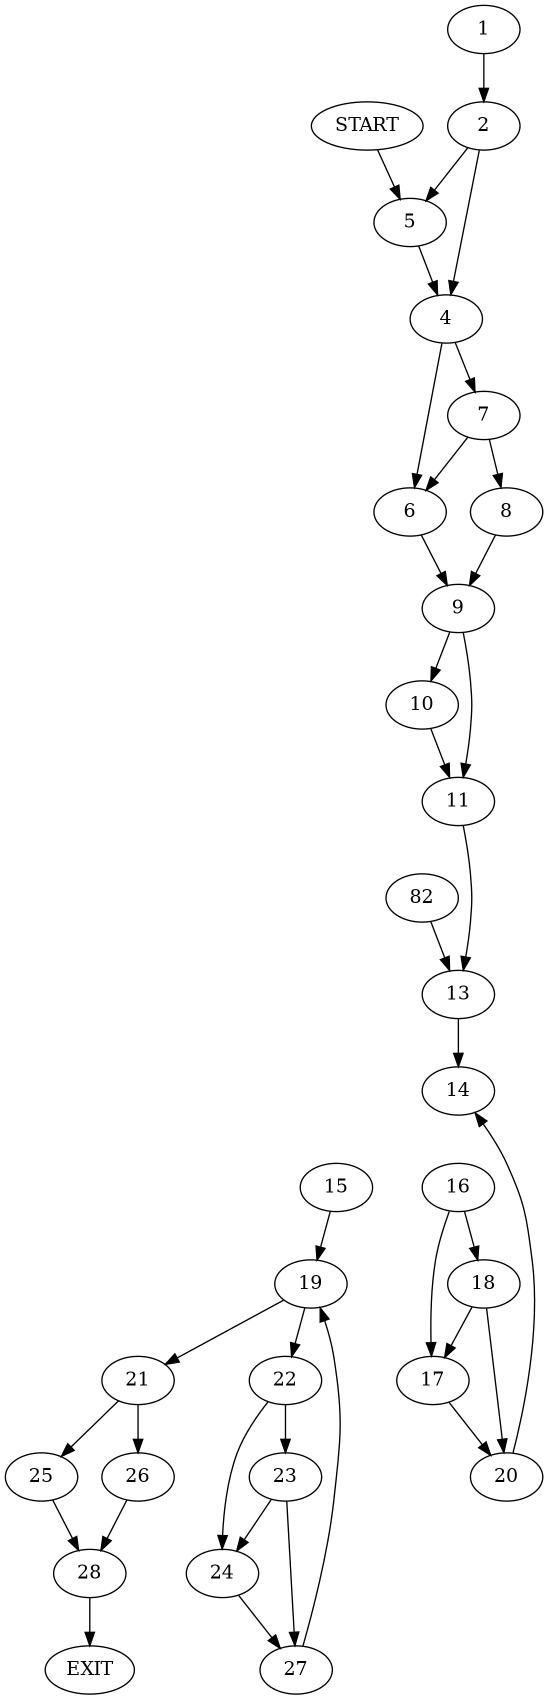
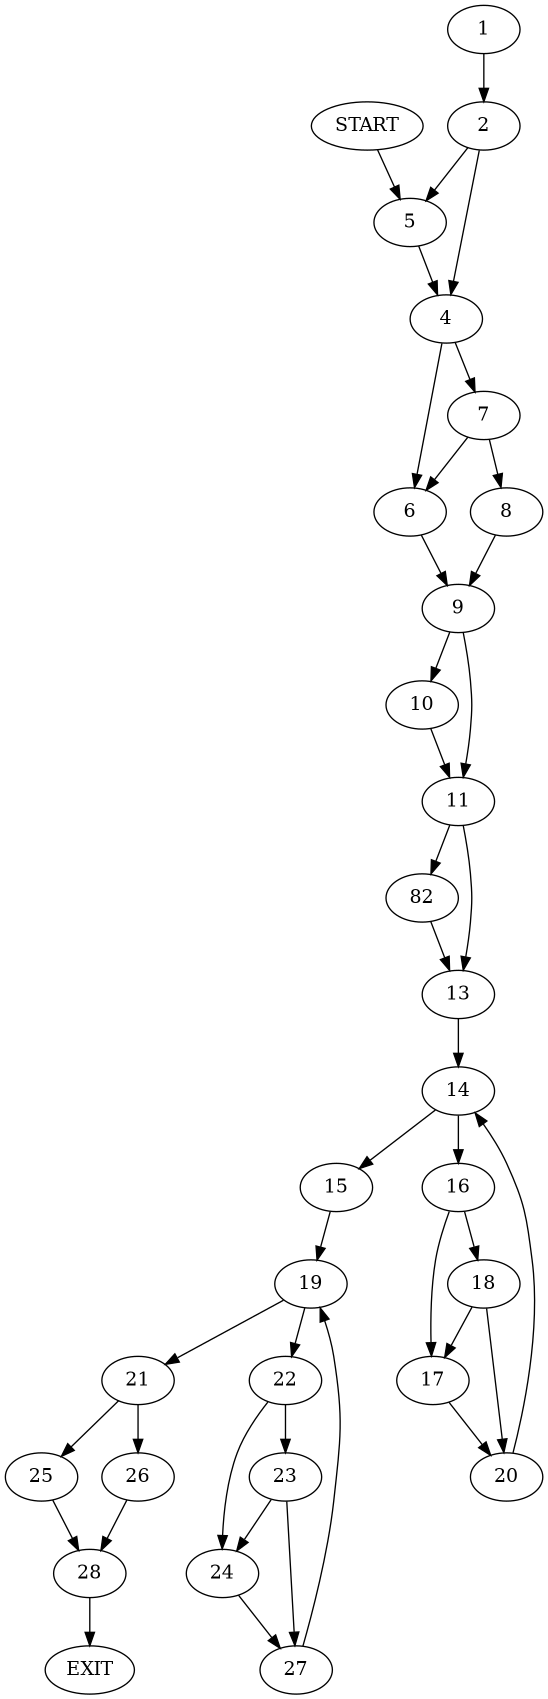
edge "11" -> "82": added
edge "14" -> "16": added
edge "14" -> "15": added
